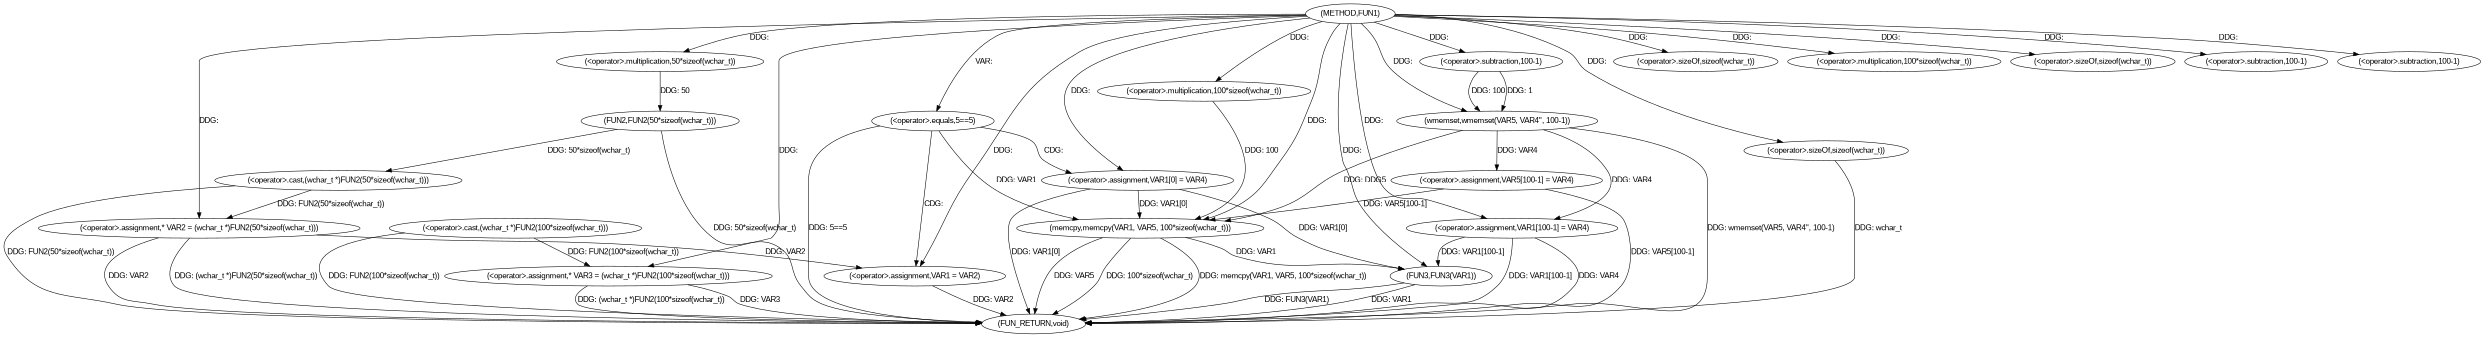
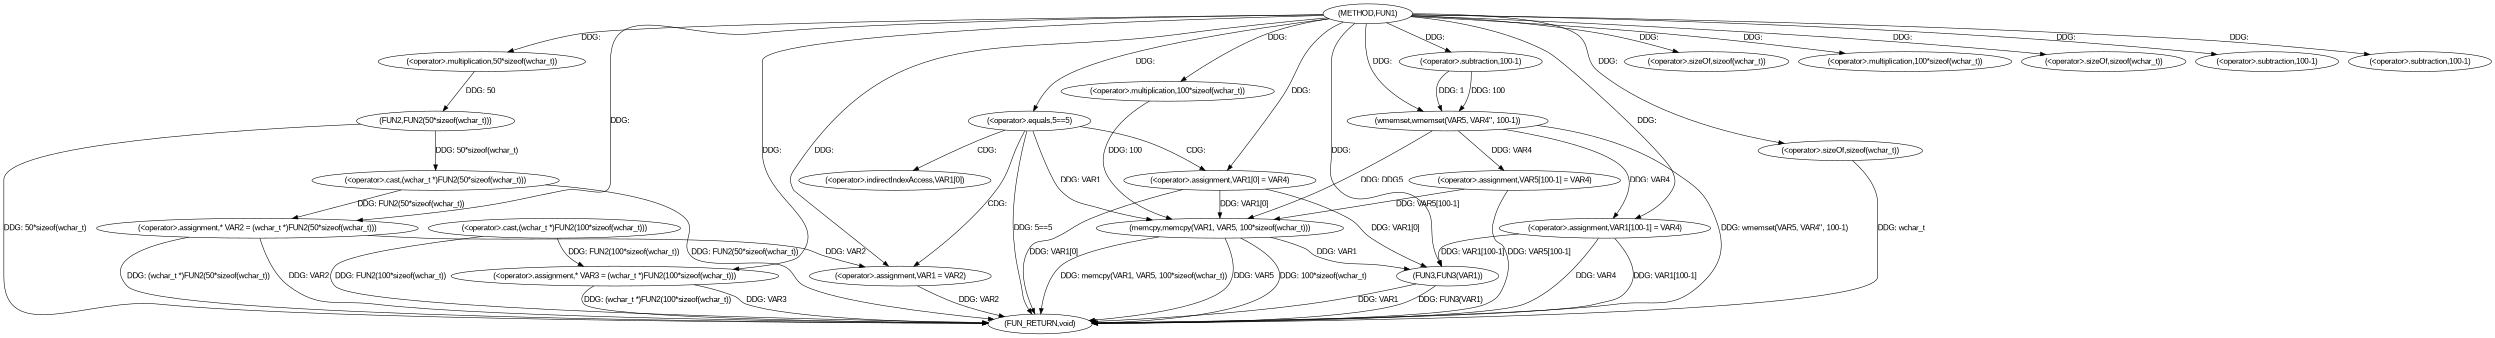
edge "(METHOD,FUN1)" -> "(<operator>.equals,5==5)": label "VAR: " -> "DDG: "
edge "(METHOD,FUN1)" -> "(memcpy,memcpy(VAR1, VAR5, 100*sizeof(wchar_t)))": removed, label "DDG:"
node "(<operator>.indirectIndexAccess,VAR1[0])": added
